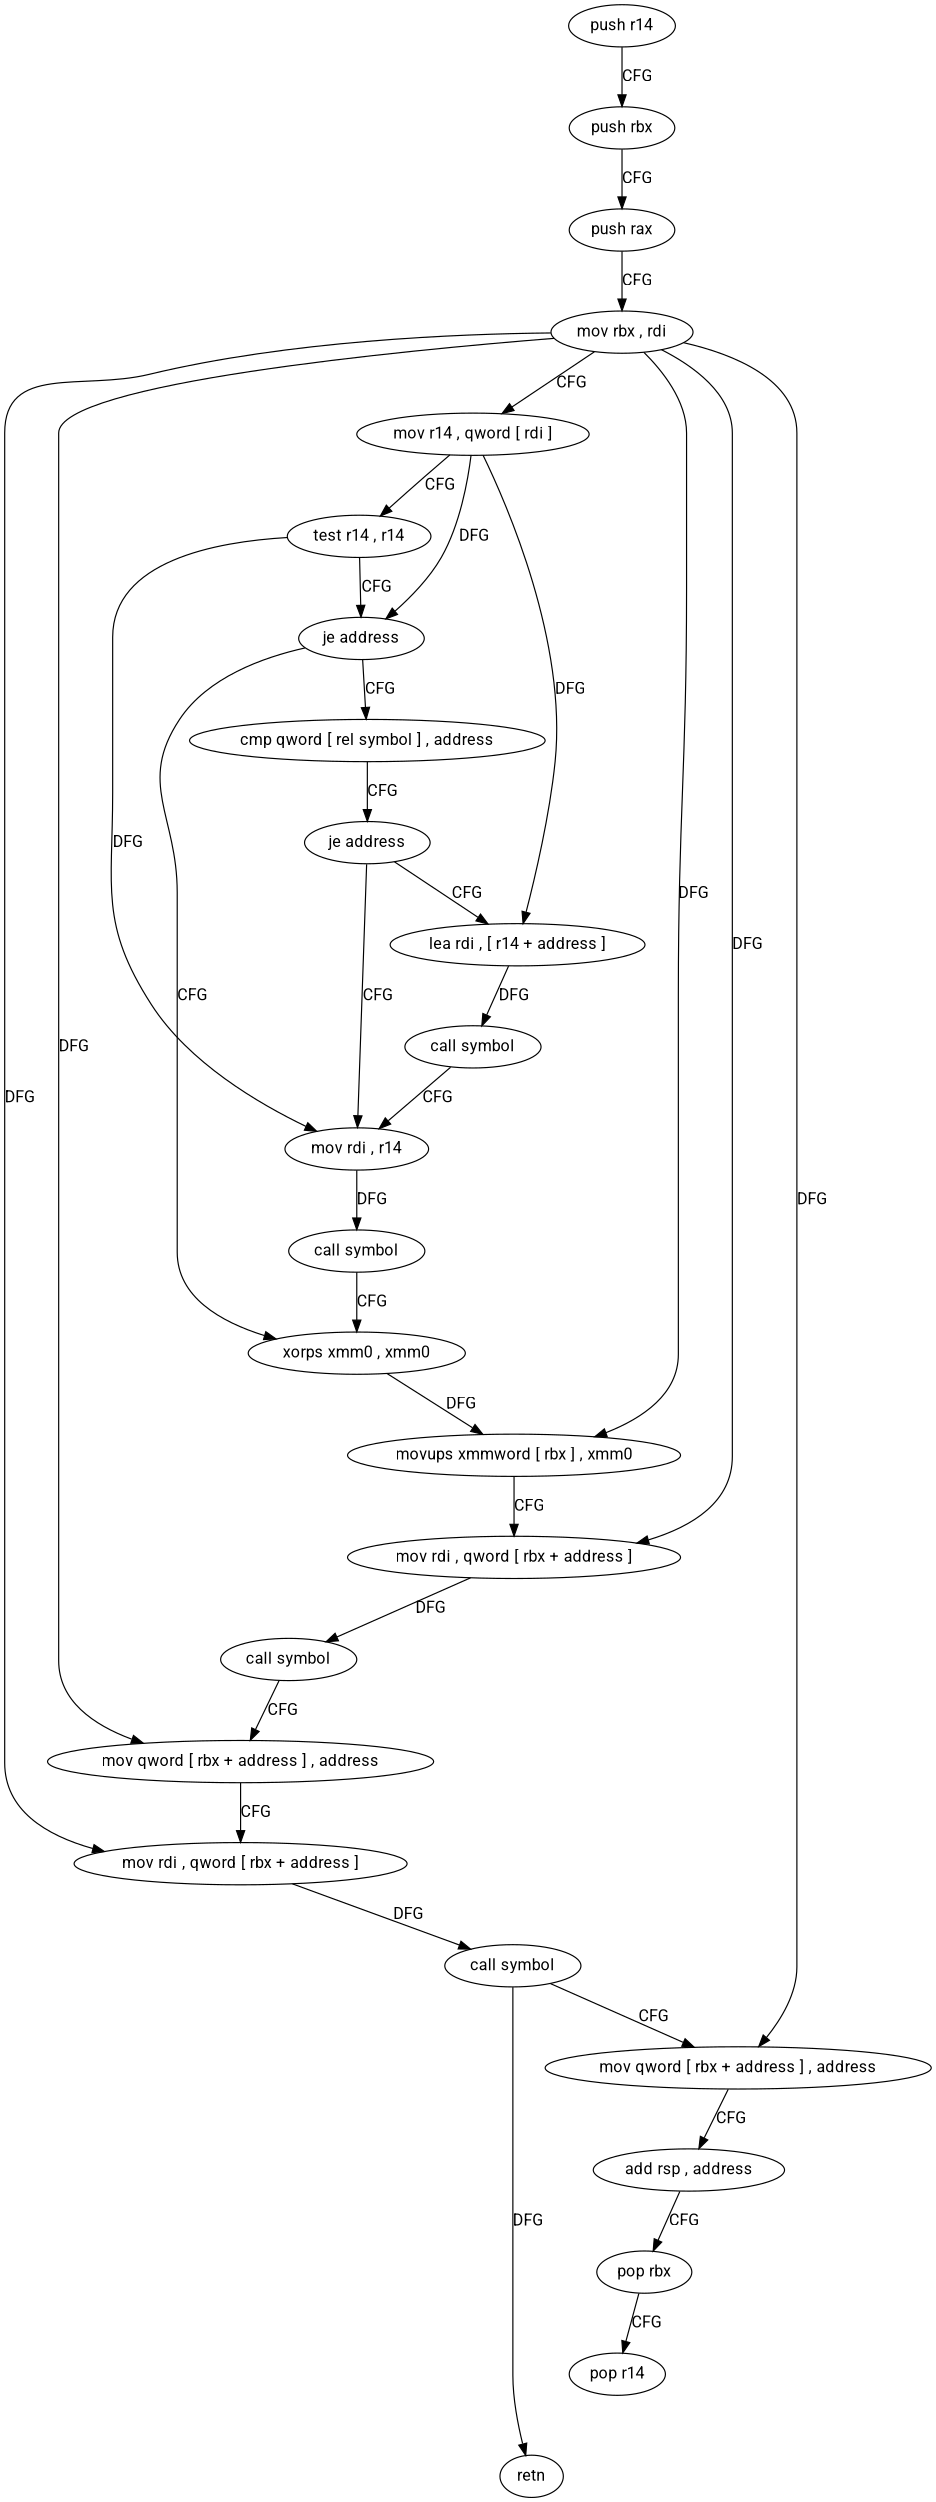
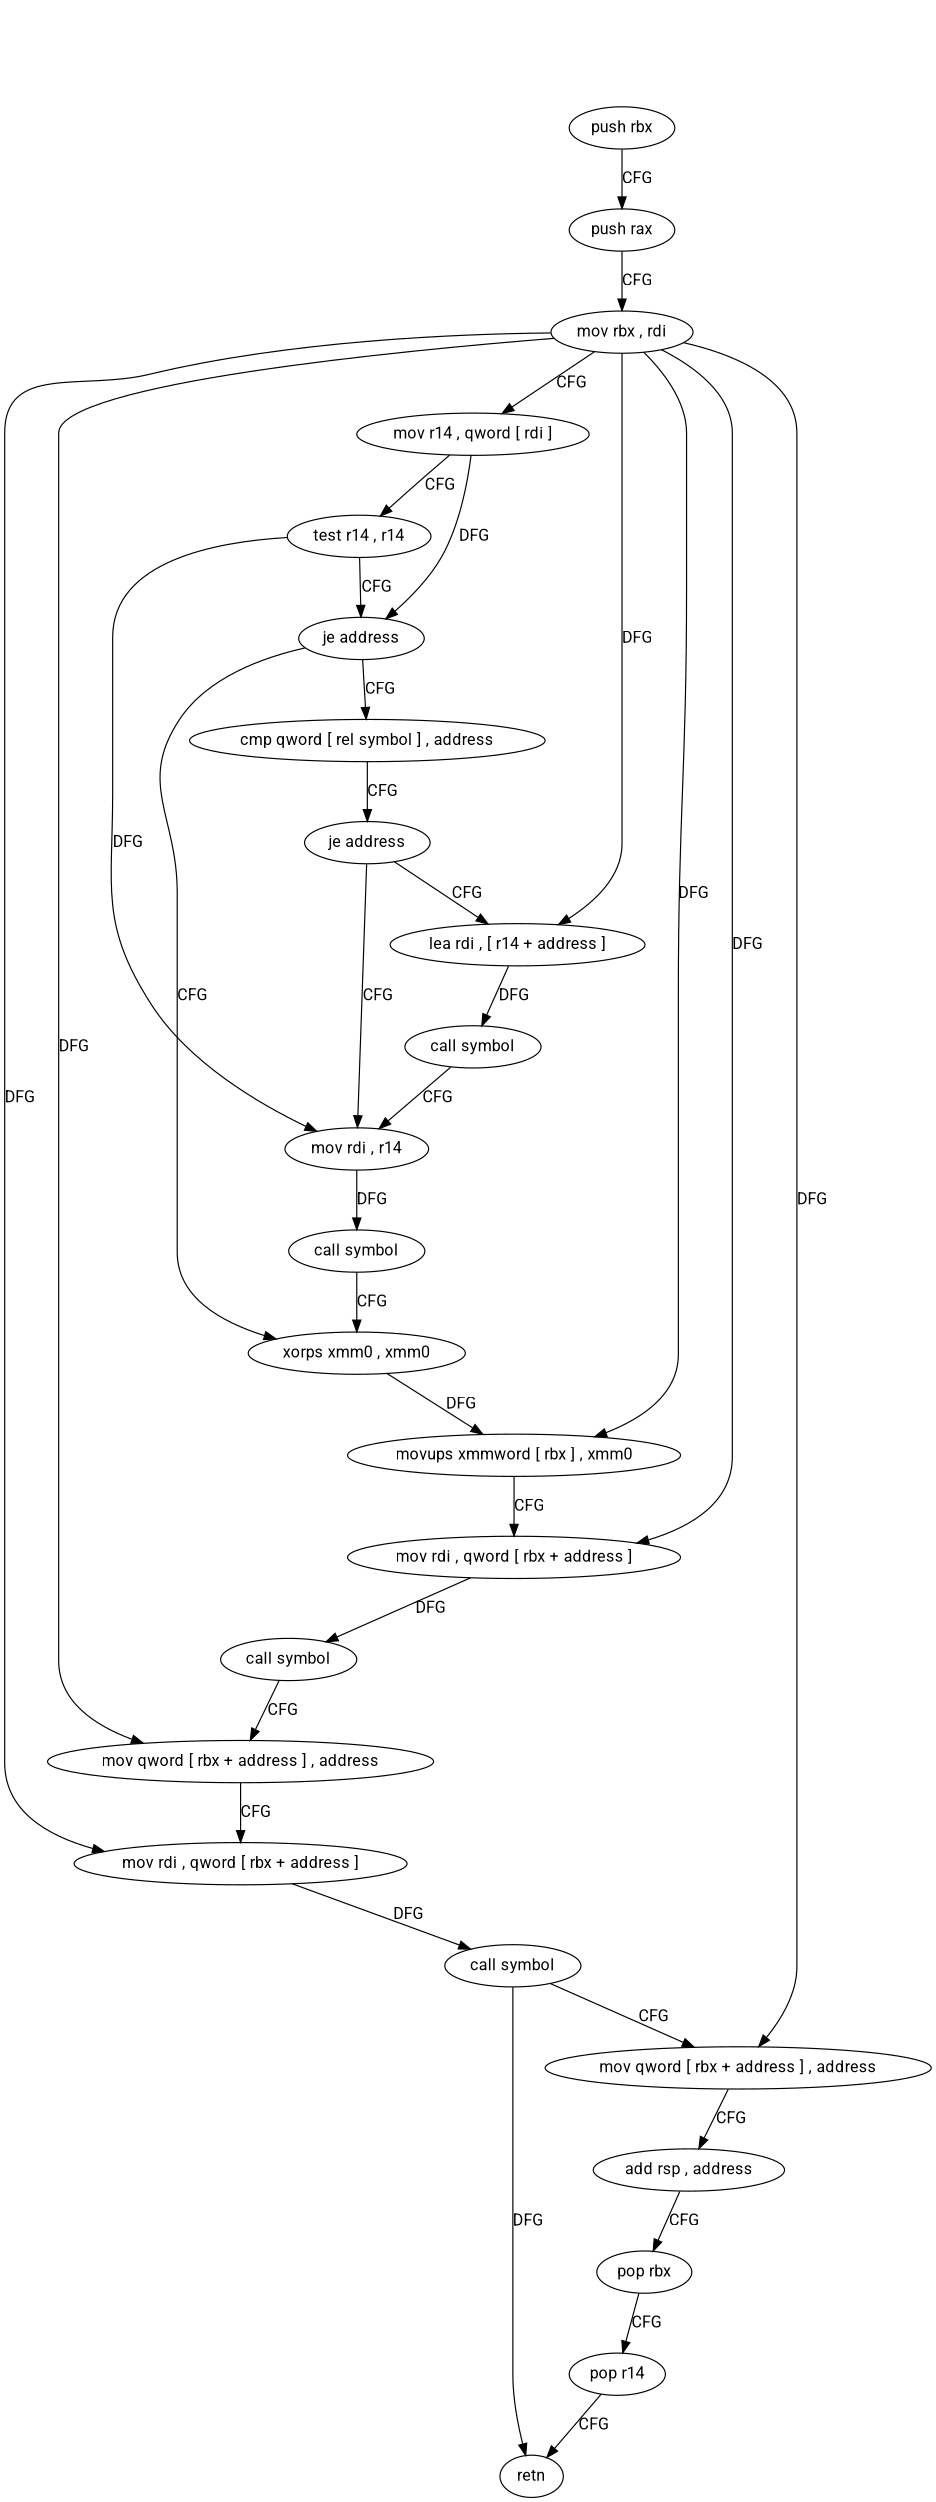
node "push r14": removed
edge "mov r14 , qword [ rdi ]" -> "lea rdi , [ r14 + address ]": now "mov rbx , rdi" -> "lea rdi , [ r14 + address ]"
edge "pop r14" -> "retn": added, label "CFG"
